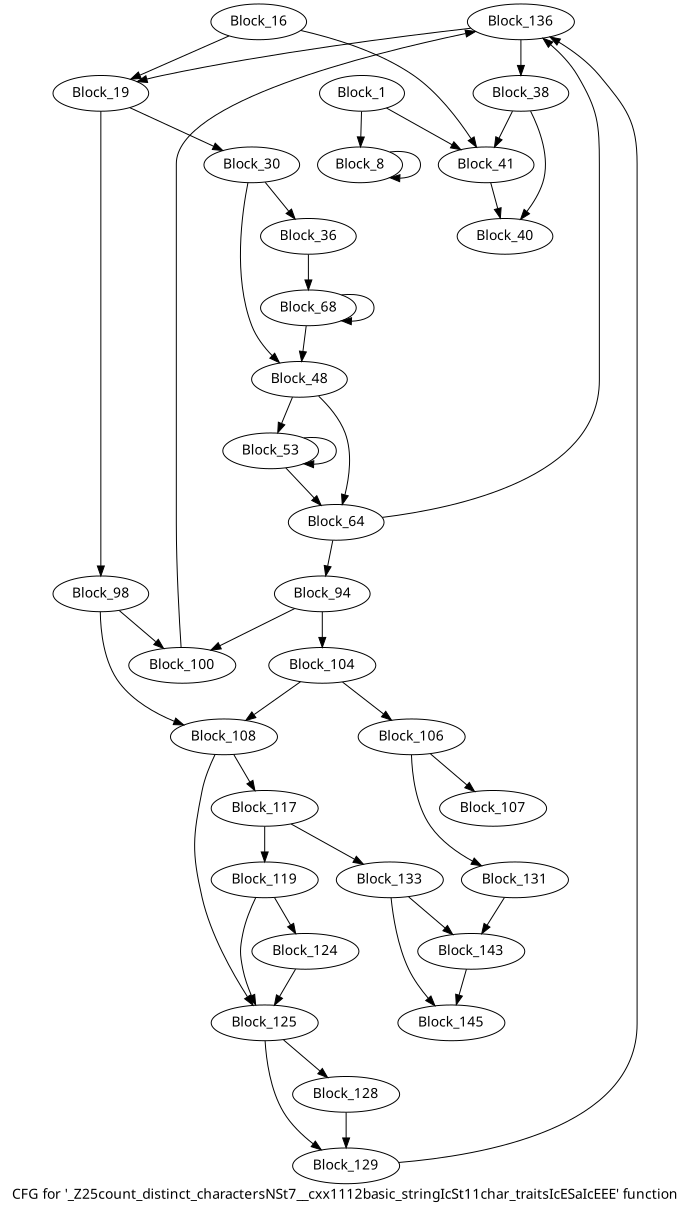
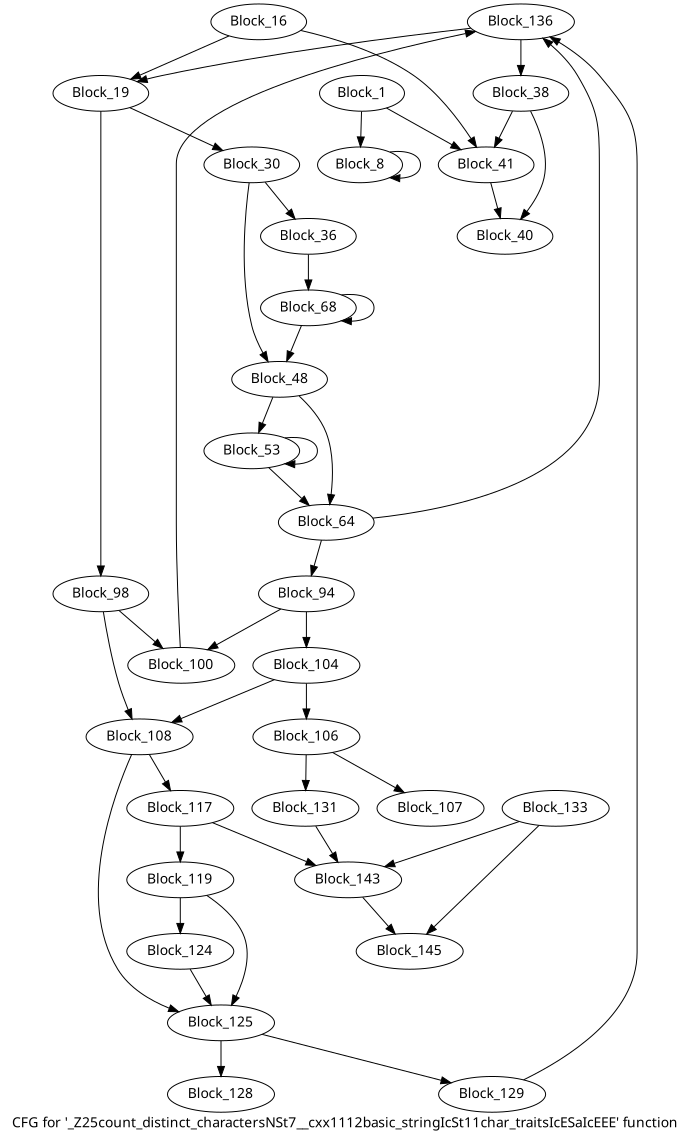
edge "Block_117" -> "Block_133": now "Block_117" -> "Block_143"
edge "Block_128" -> "Block_129": removed
